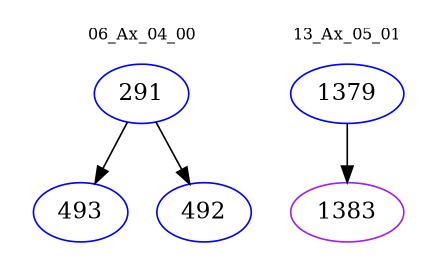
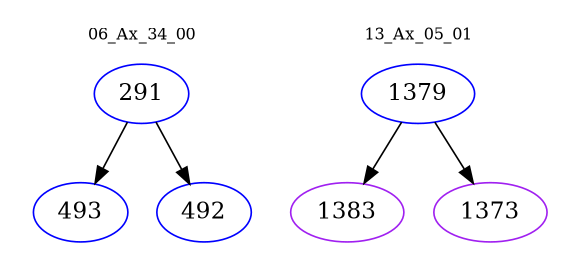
cluster "06_Ax_04_00": label "06_Ax_04_00" -> "06_Ax_34_00"
node "1373": added
